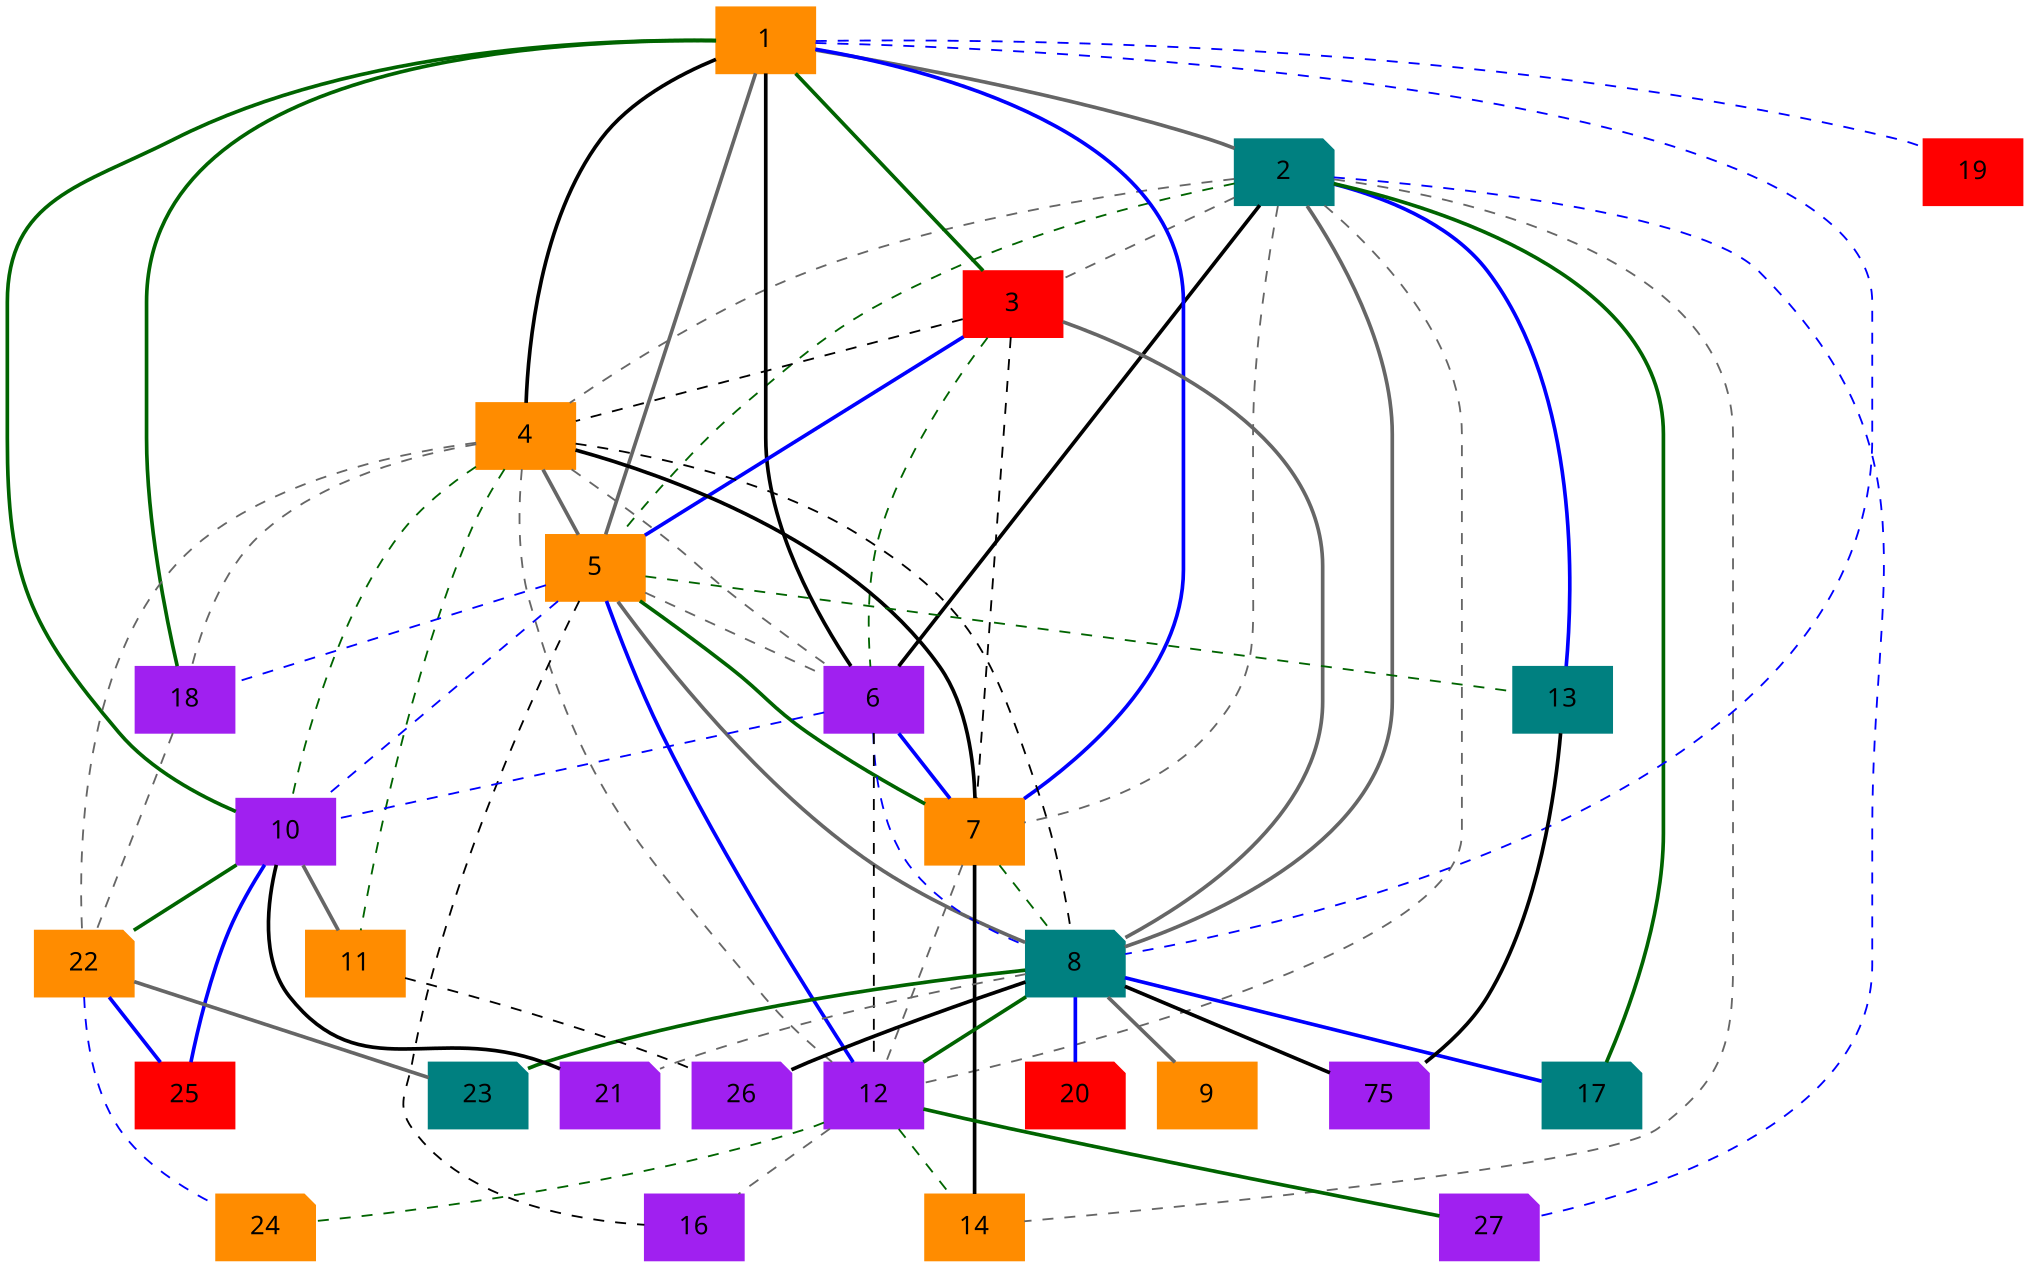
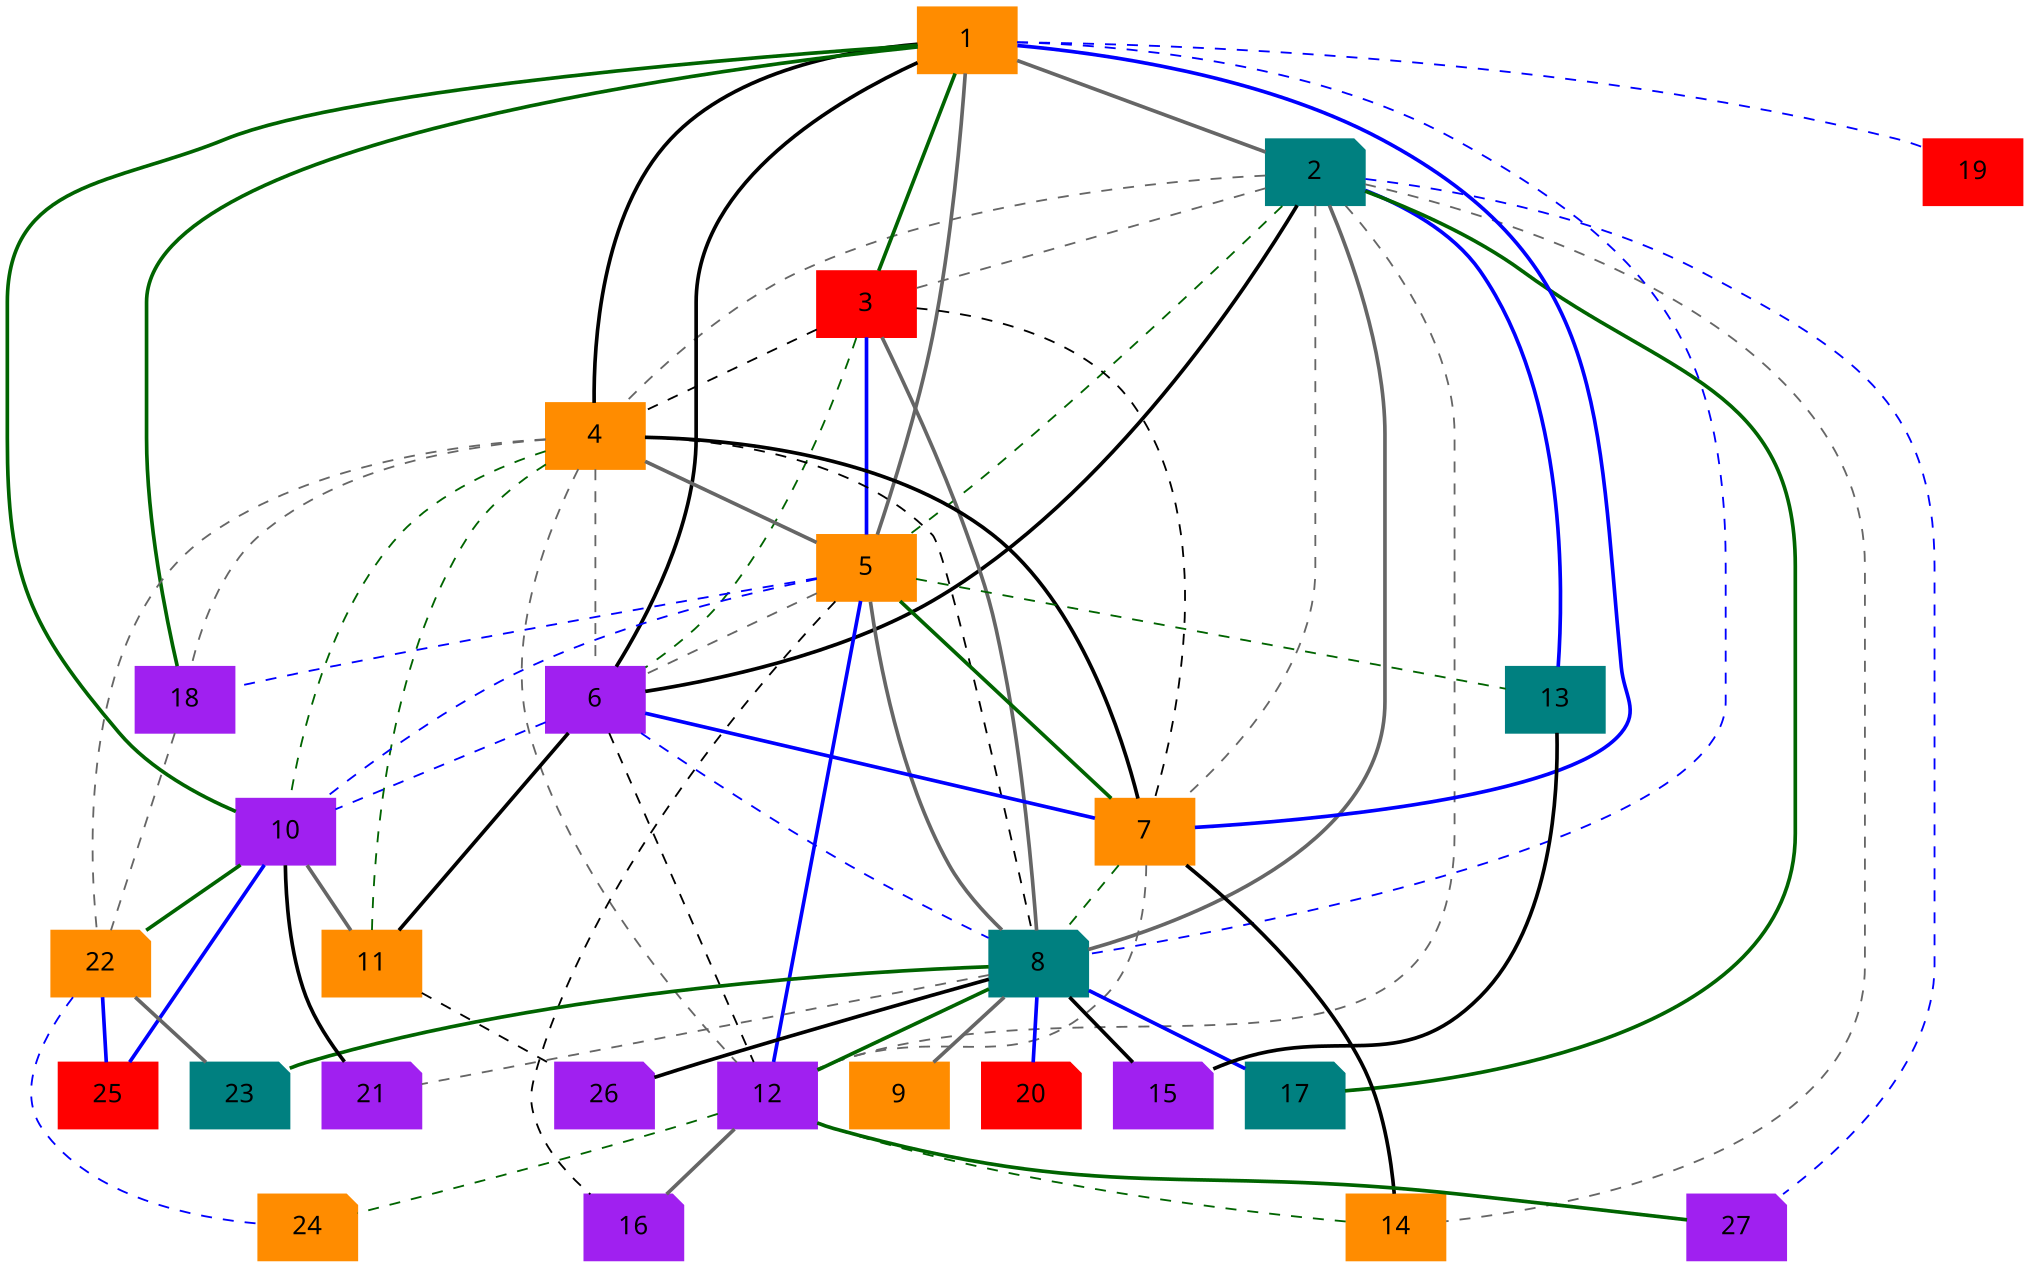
edge "6" -- "11": added
node "75": label "75" -> "15"
edge "12" -- "16": style dashed -> bold
node "16": shape box -> note
